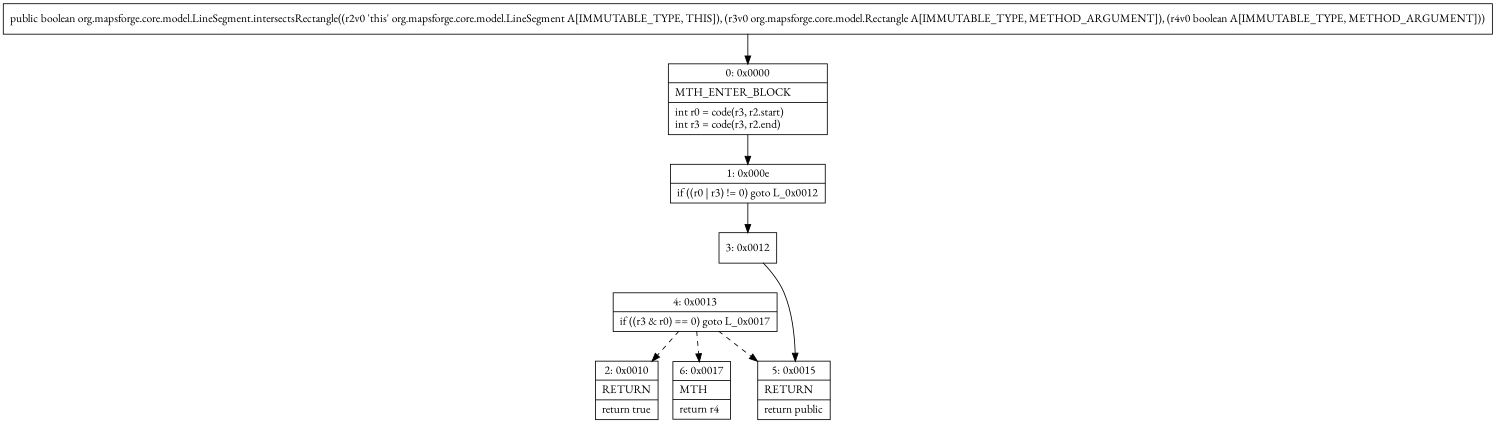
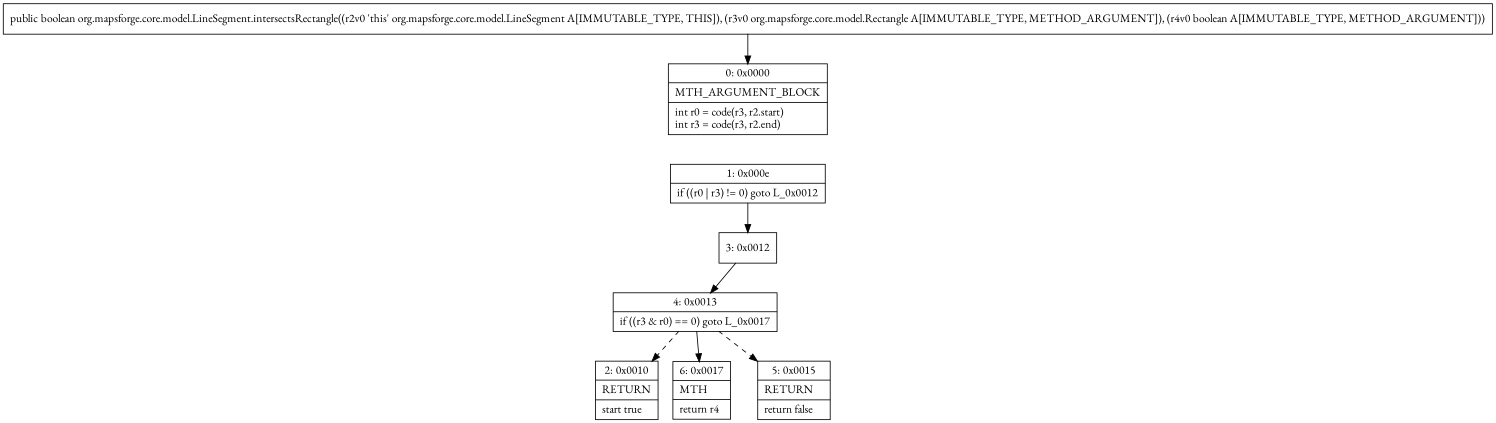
node "0: 0x0000": text "MTH_ENTER_BLOCK" -> "MTH_ARGUMENT_BLOCK"
edge "0: 0x0000" -> "1: 0x000e": removed
edge "3: 0x0012" -> "5: 0x0015": now "3: 0x0012" -> "4: 0x0013"
edge "4: 0x0013" -> "6: 0x0017": style dashed -> solid
node "2: 0x0010": text "return true" -> "start true"
node "5: 0x0015": text "return public" -> "return false"
